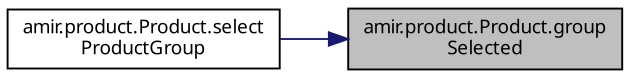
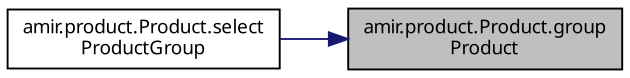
node "amir.product.Product.group Selected": label "amir.product.Product.group Selected" -> "amir.product.Product.group Product"
